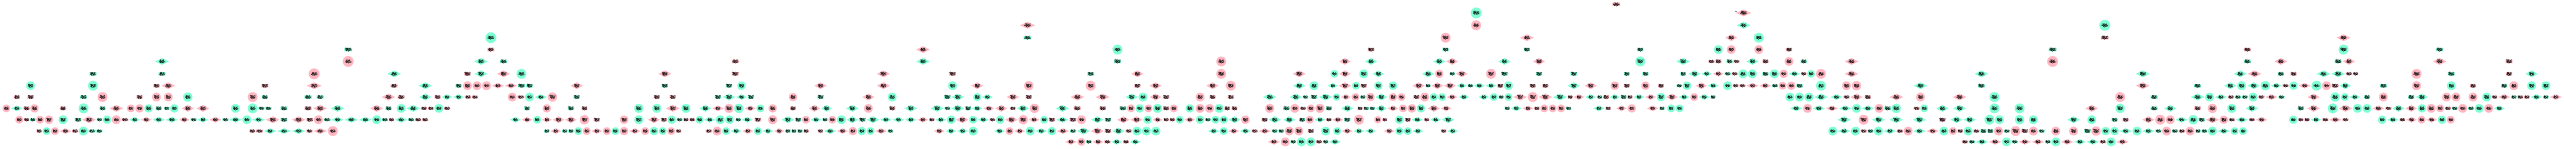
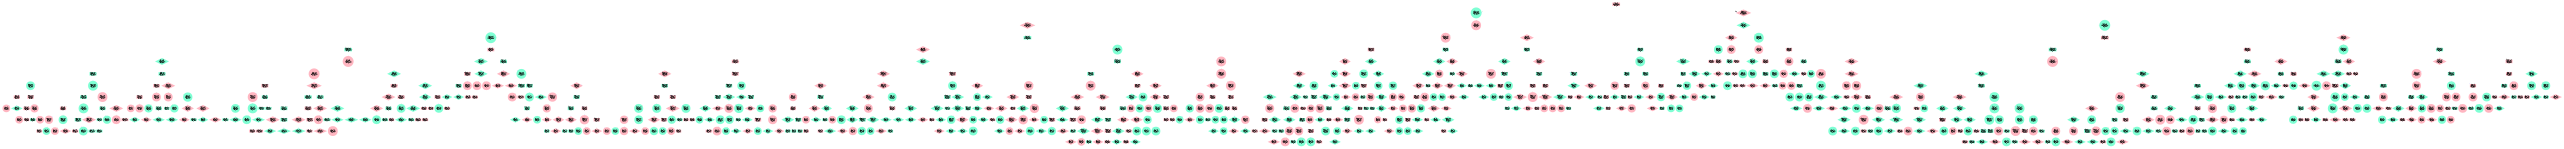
node "gini = 0.231 samples = 60 value = [52, 8] class = False": removed
node "gini = 0.495 samples = 62 value = [34, 28] class = False": label "gini = 0.495 samples = 62 value = [34, 28] class = False" -> "sdComm = 0.495 samples = 62 value = [34, 28] class = False"
node "gini = 0.484 samples = 180 value = [106, 74] class = False": fillcolor lightpink -> aquamarine
node "gini = 0.498 samples = 598 value = [318, 280] class = False": added
node "gini = 0.49 samples = 112 value = [48, 64] class = True": removed
